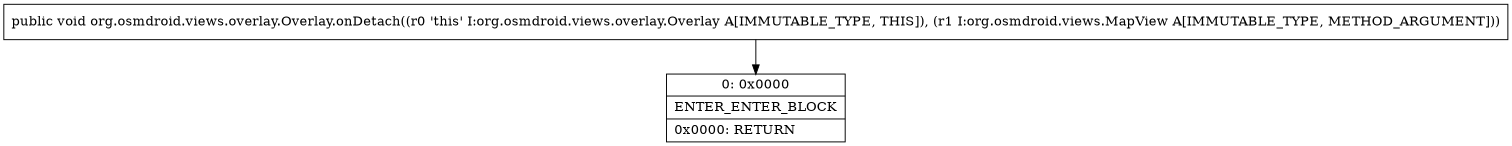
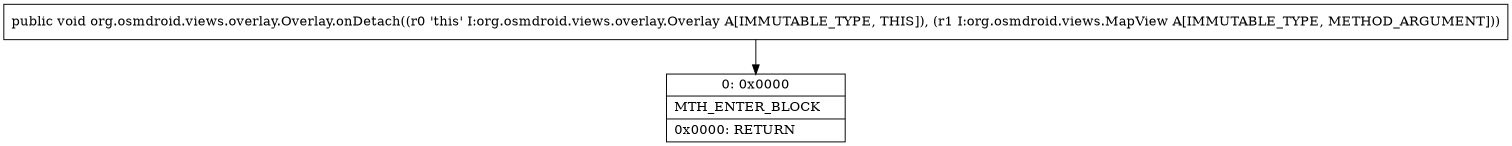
node "0: 0x0000": text "ENTER_ENTER_BLOCK" -> "MTH_ENTER_BLOCK"
